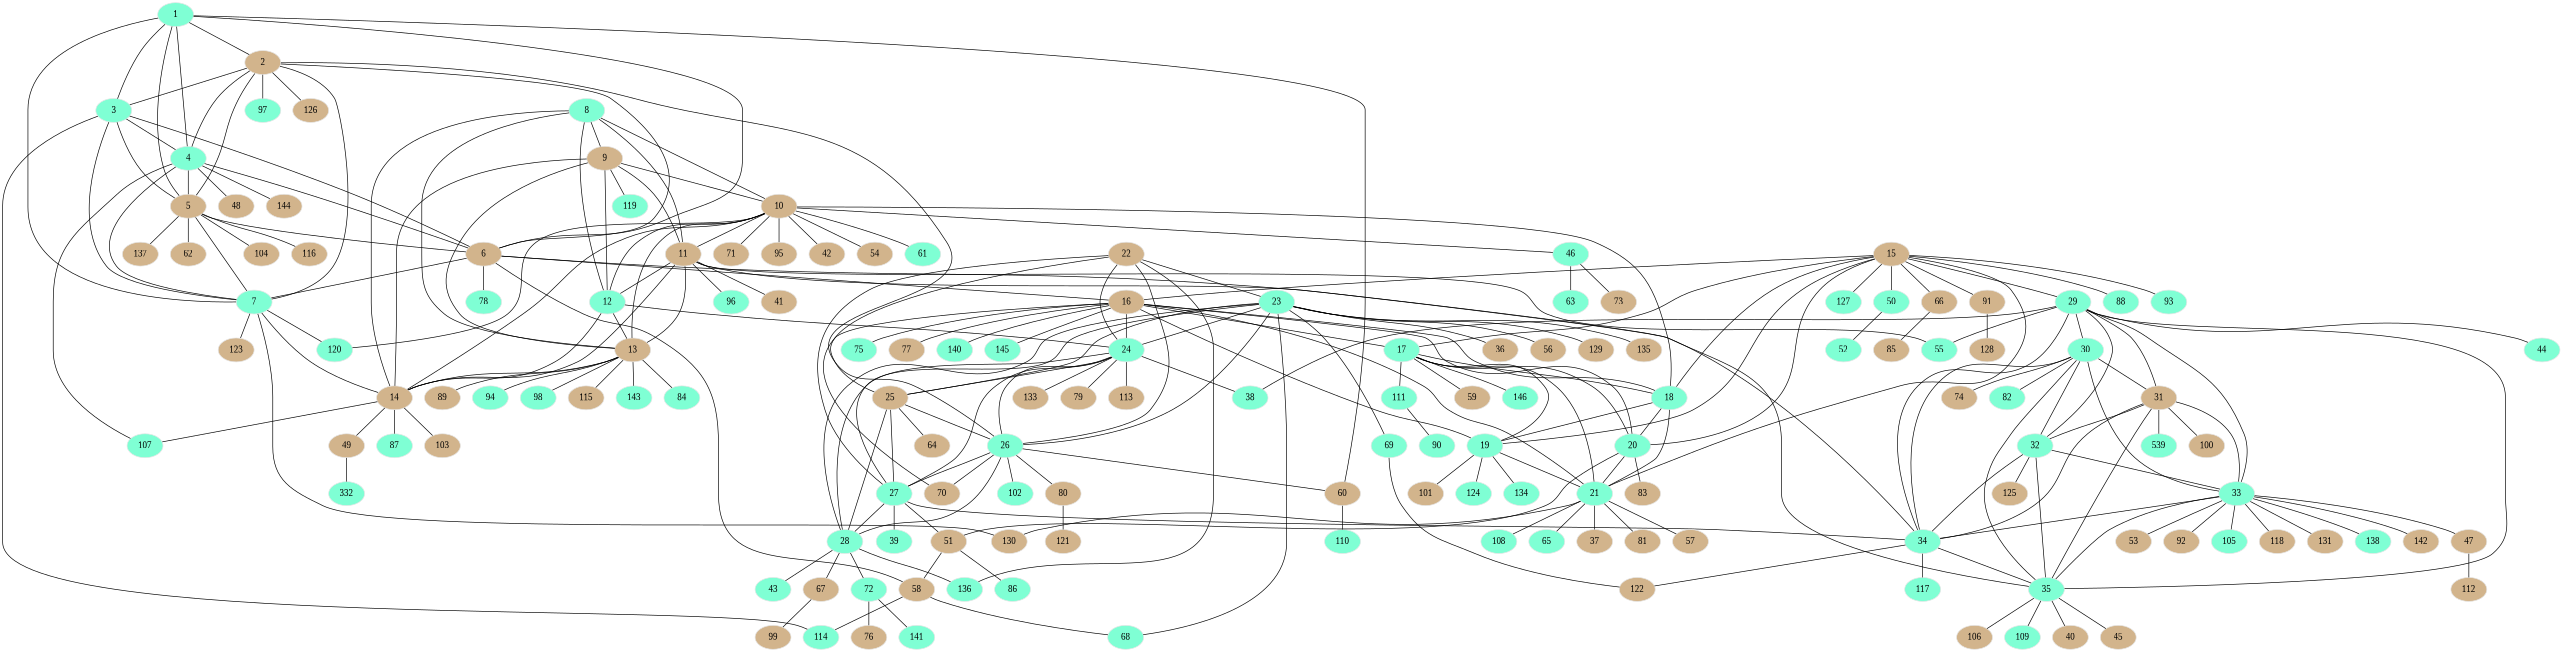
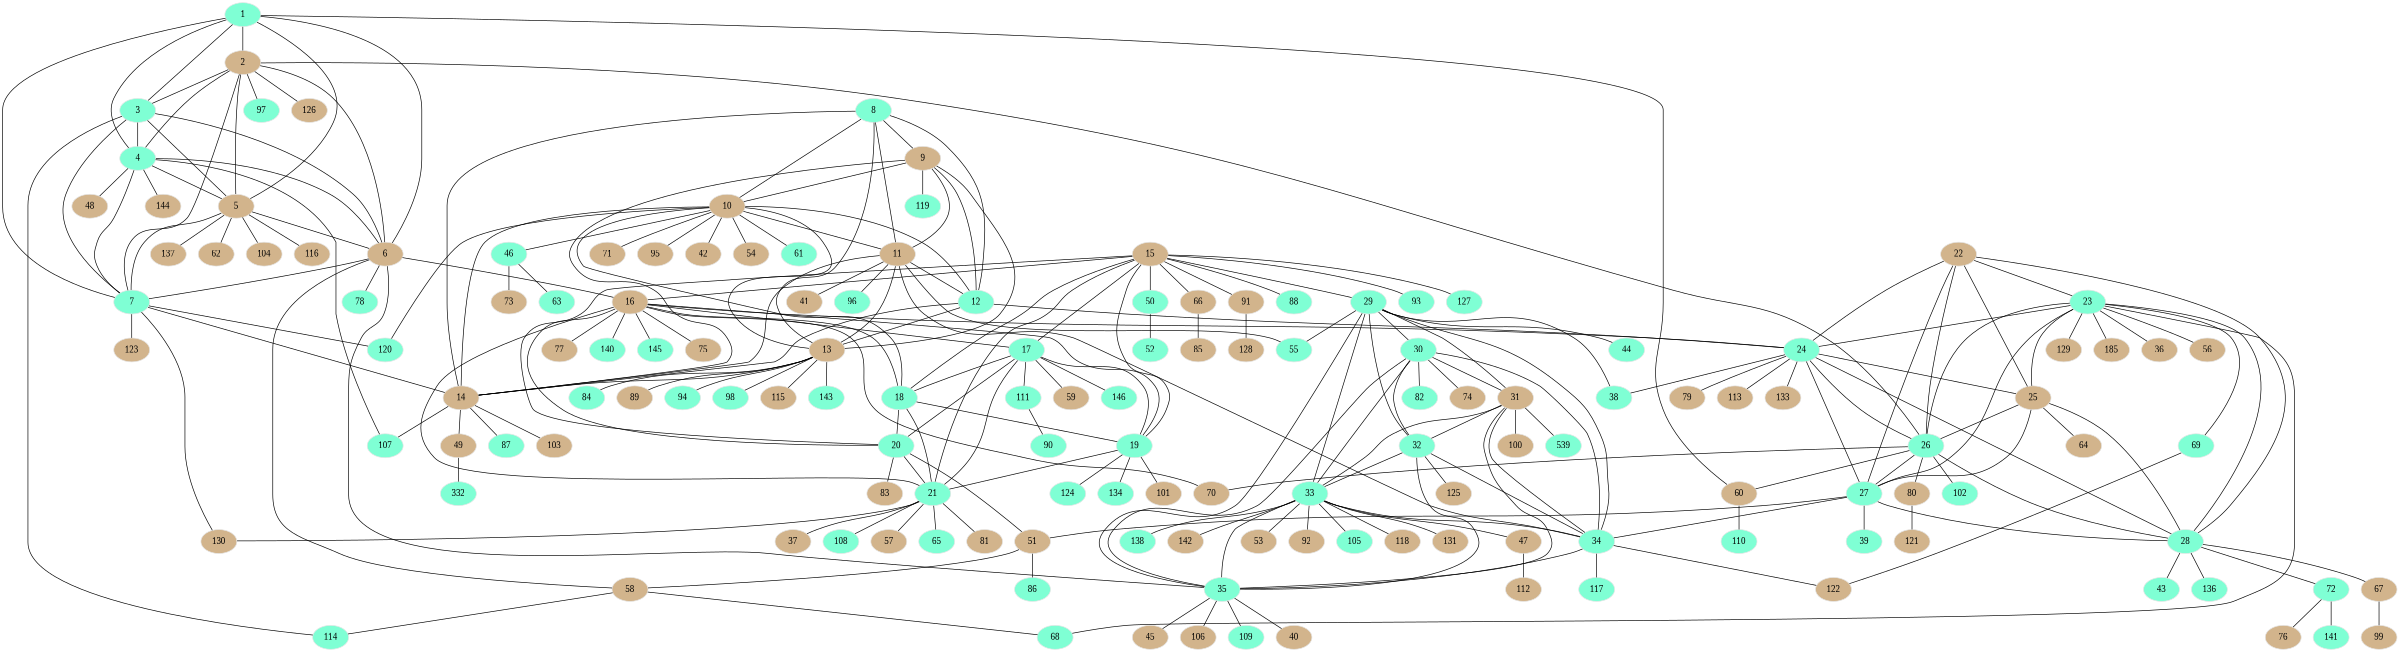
node "75": fillcolor aquamarine -> tan
node "135": label "135" -> "185"
edge "22" -- "136": now "22" -- "28"
